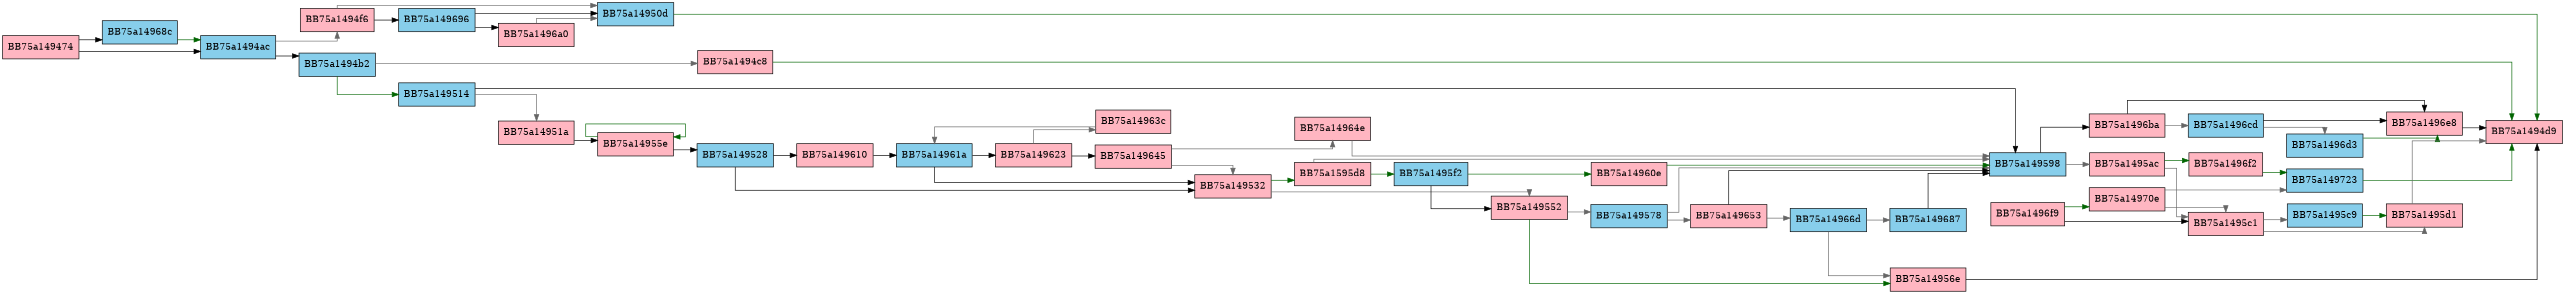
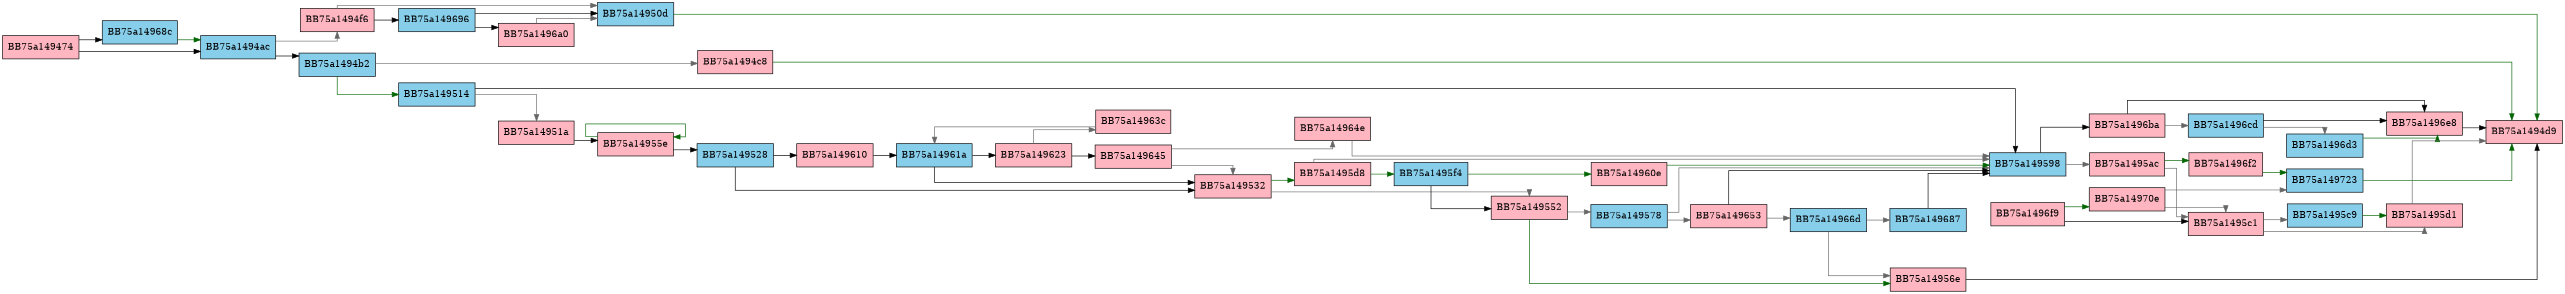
node "BB75a1595d8": label "BB75a1595d8" -> "BB75a1495d8"
node "BB75a1495f2": label "BB75a1495f2" -> "BB75a1495f4"
